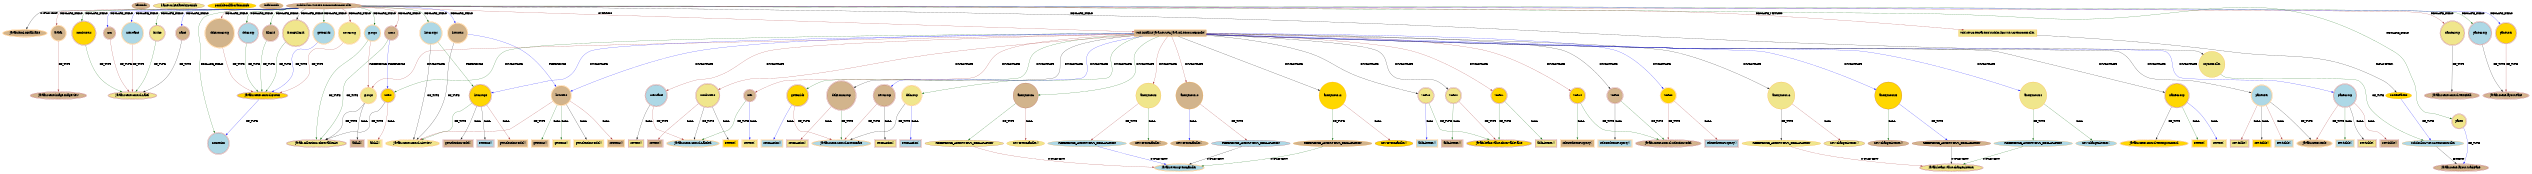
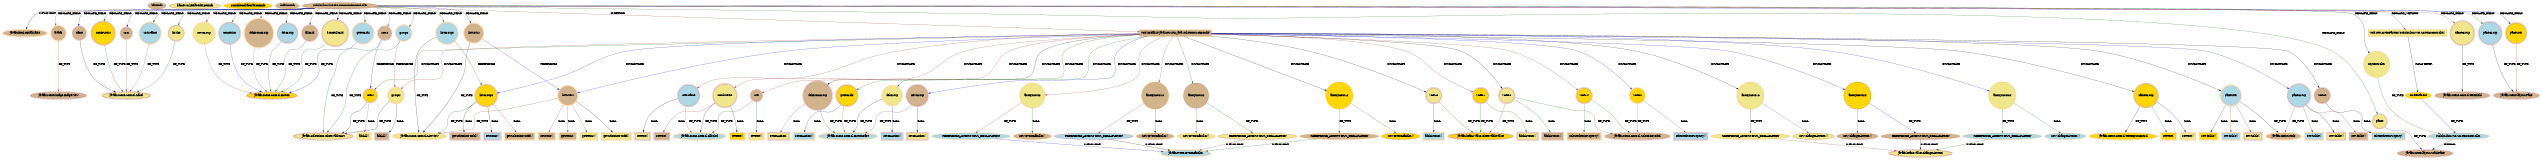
edge "javafx.scene.control.Button" -> "connexion": reversed
edge "VAR23" -> "javafx.scene.control.SelectionModel": now "VAR22" -> "javafx.scene.control.SelectionModel"
